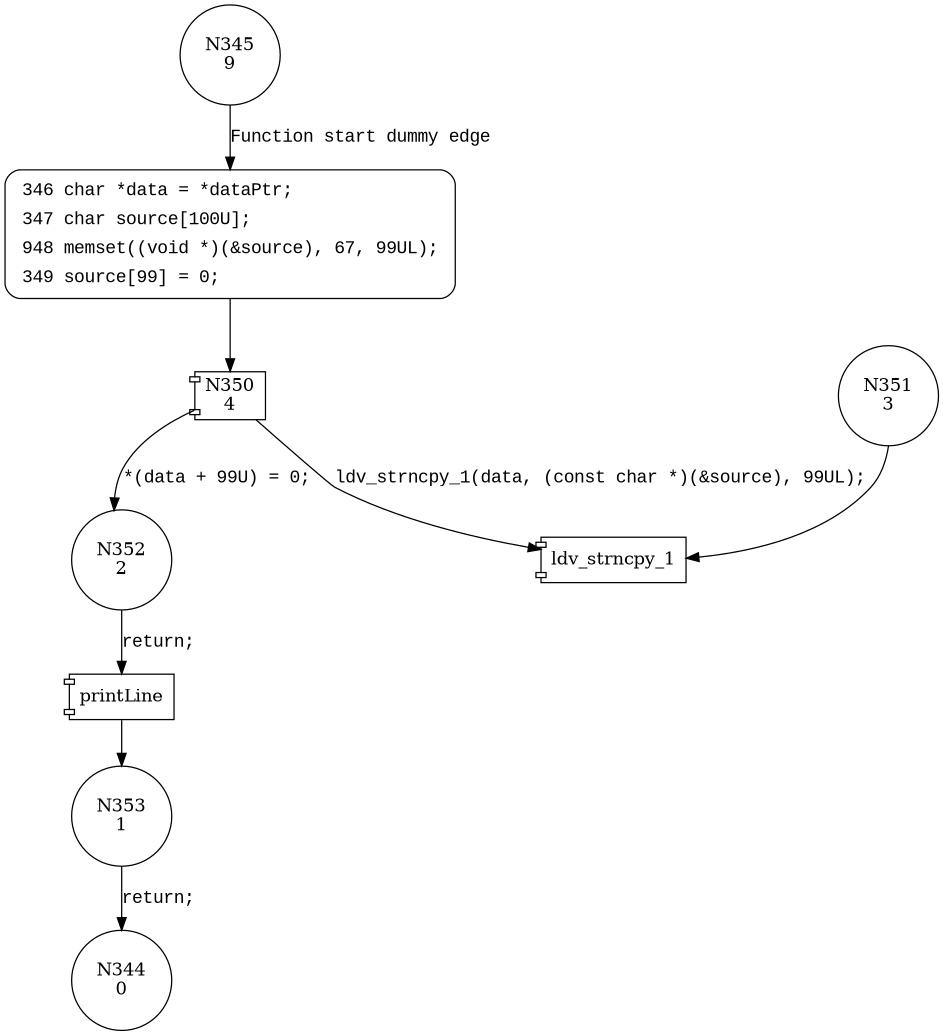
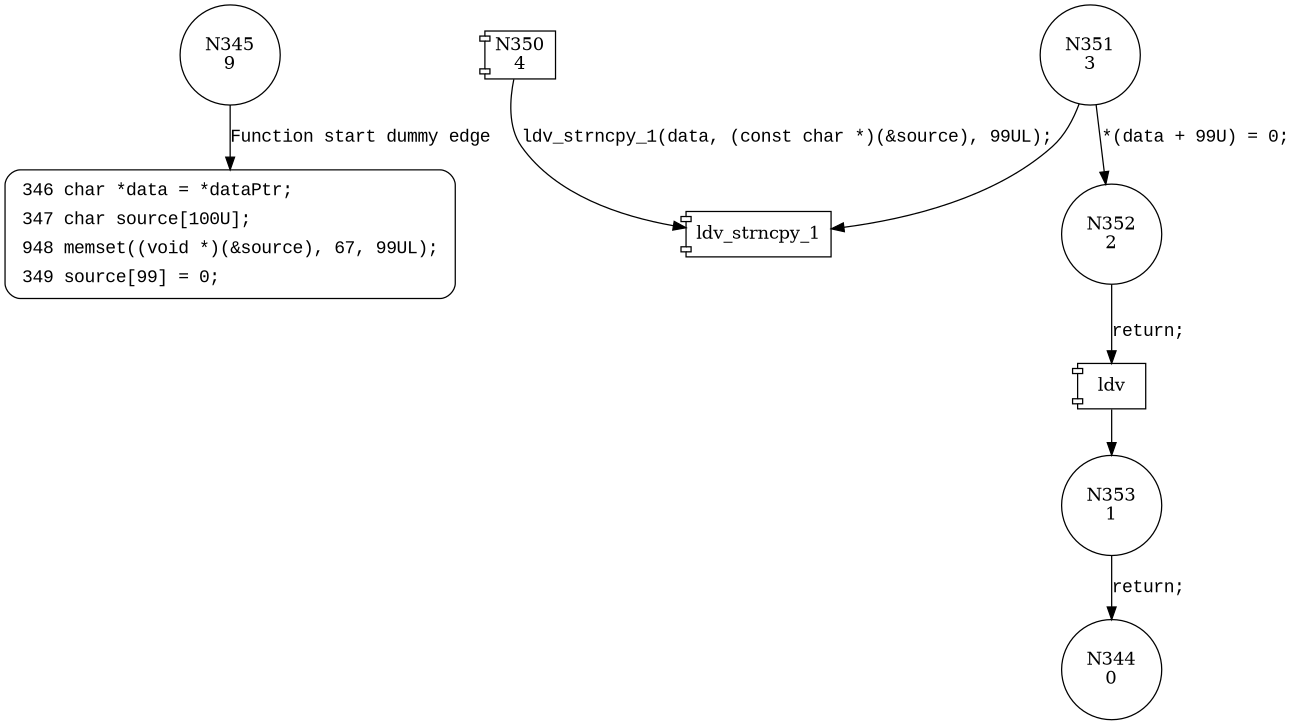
edge "346" -> "N350 4": removed
edge "N350 4" -> "N352 2": now "N351 3" -> "N352 2"
node "printLine": label "printLine" -> "ldv"
